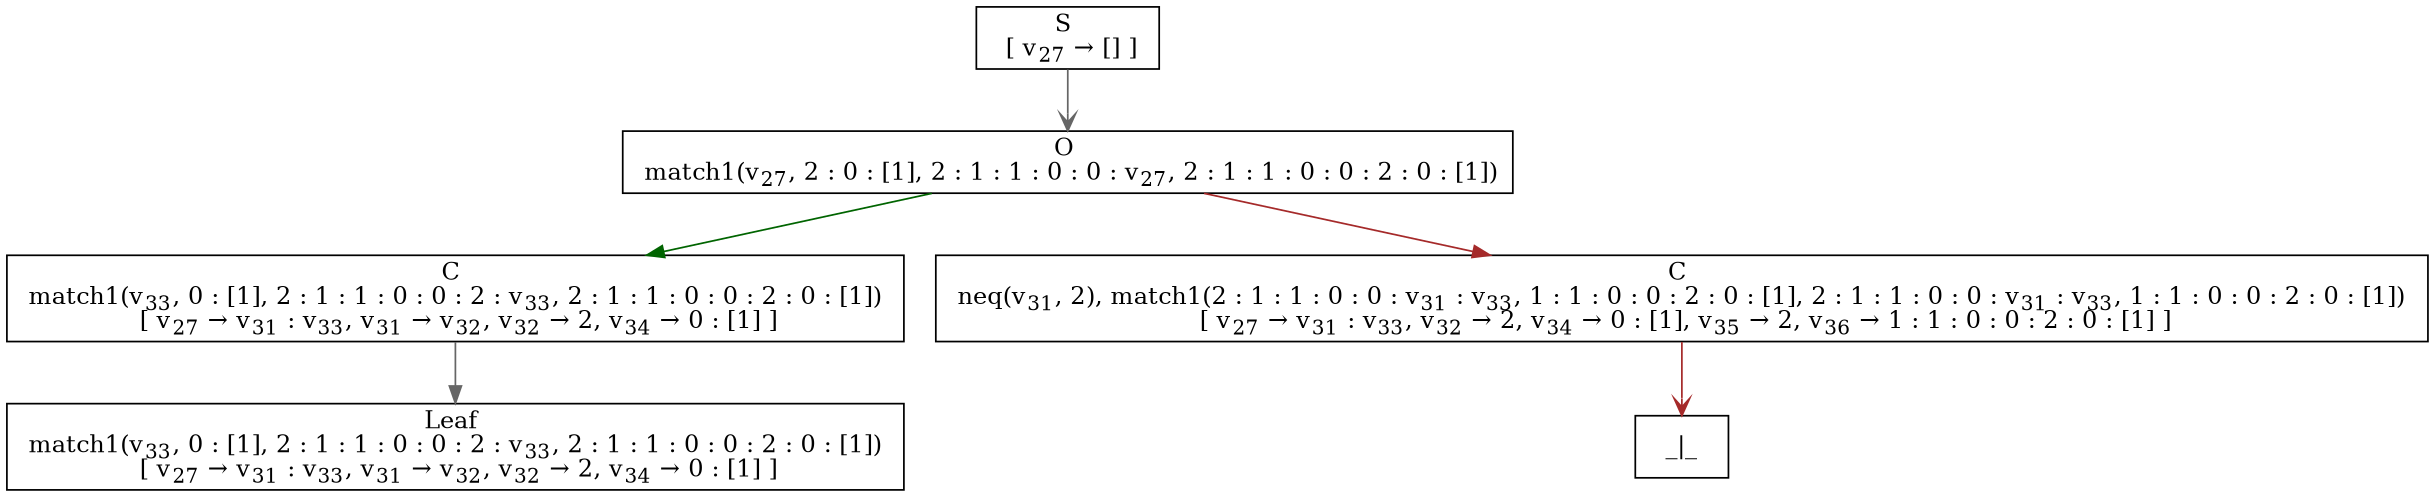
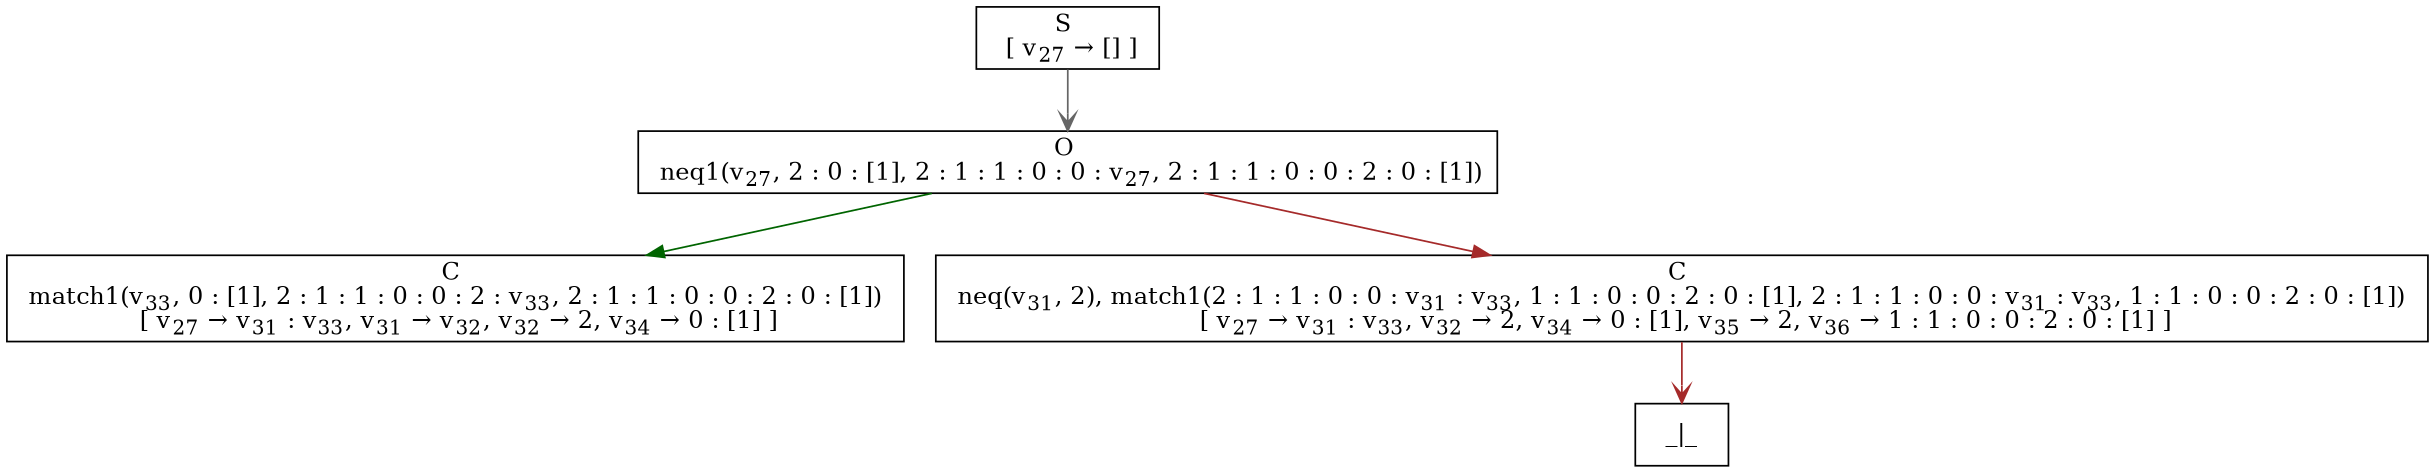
node "O": text "match1(v" -> "neq1(v"
node "Leaf": removed
